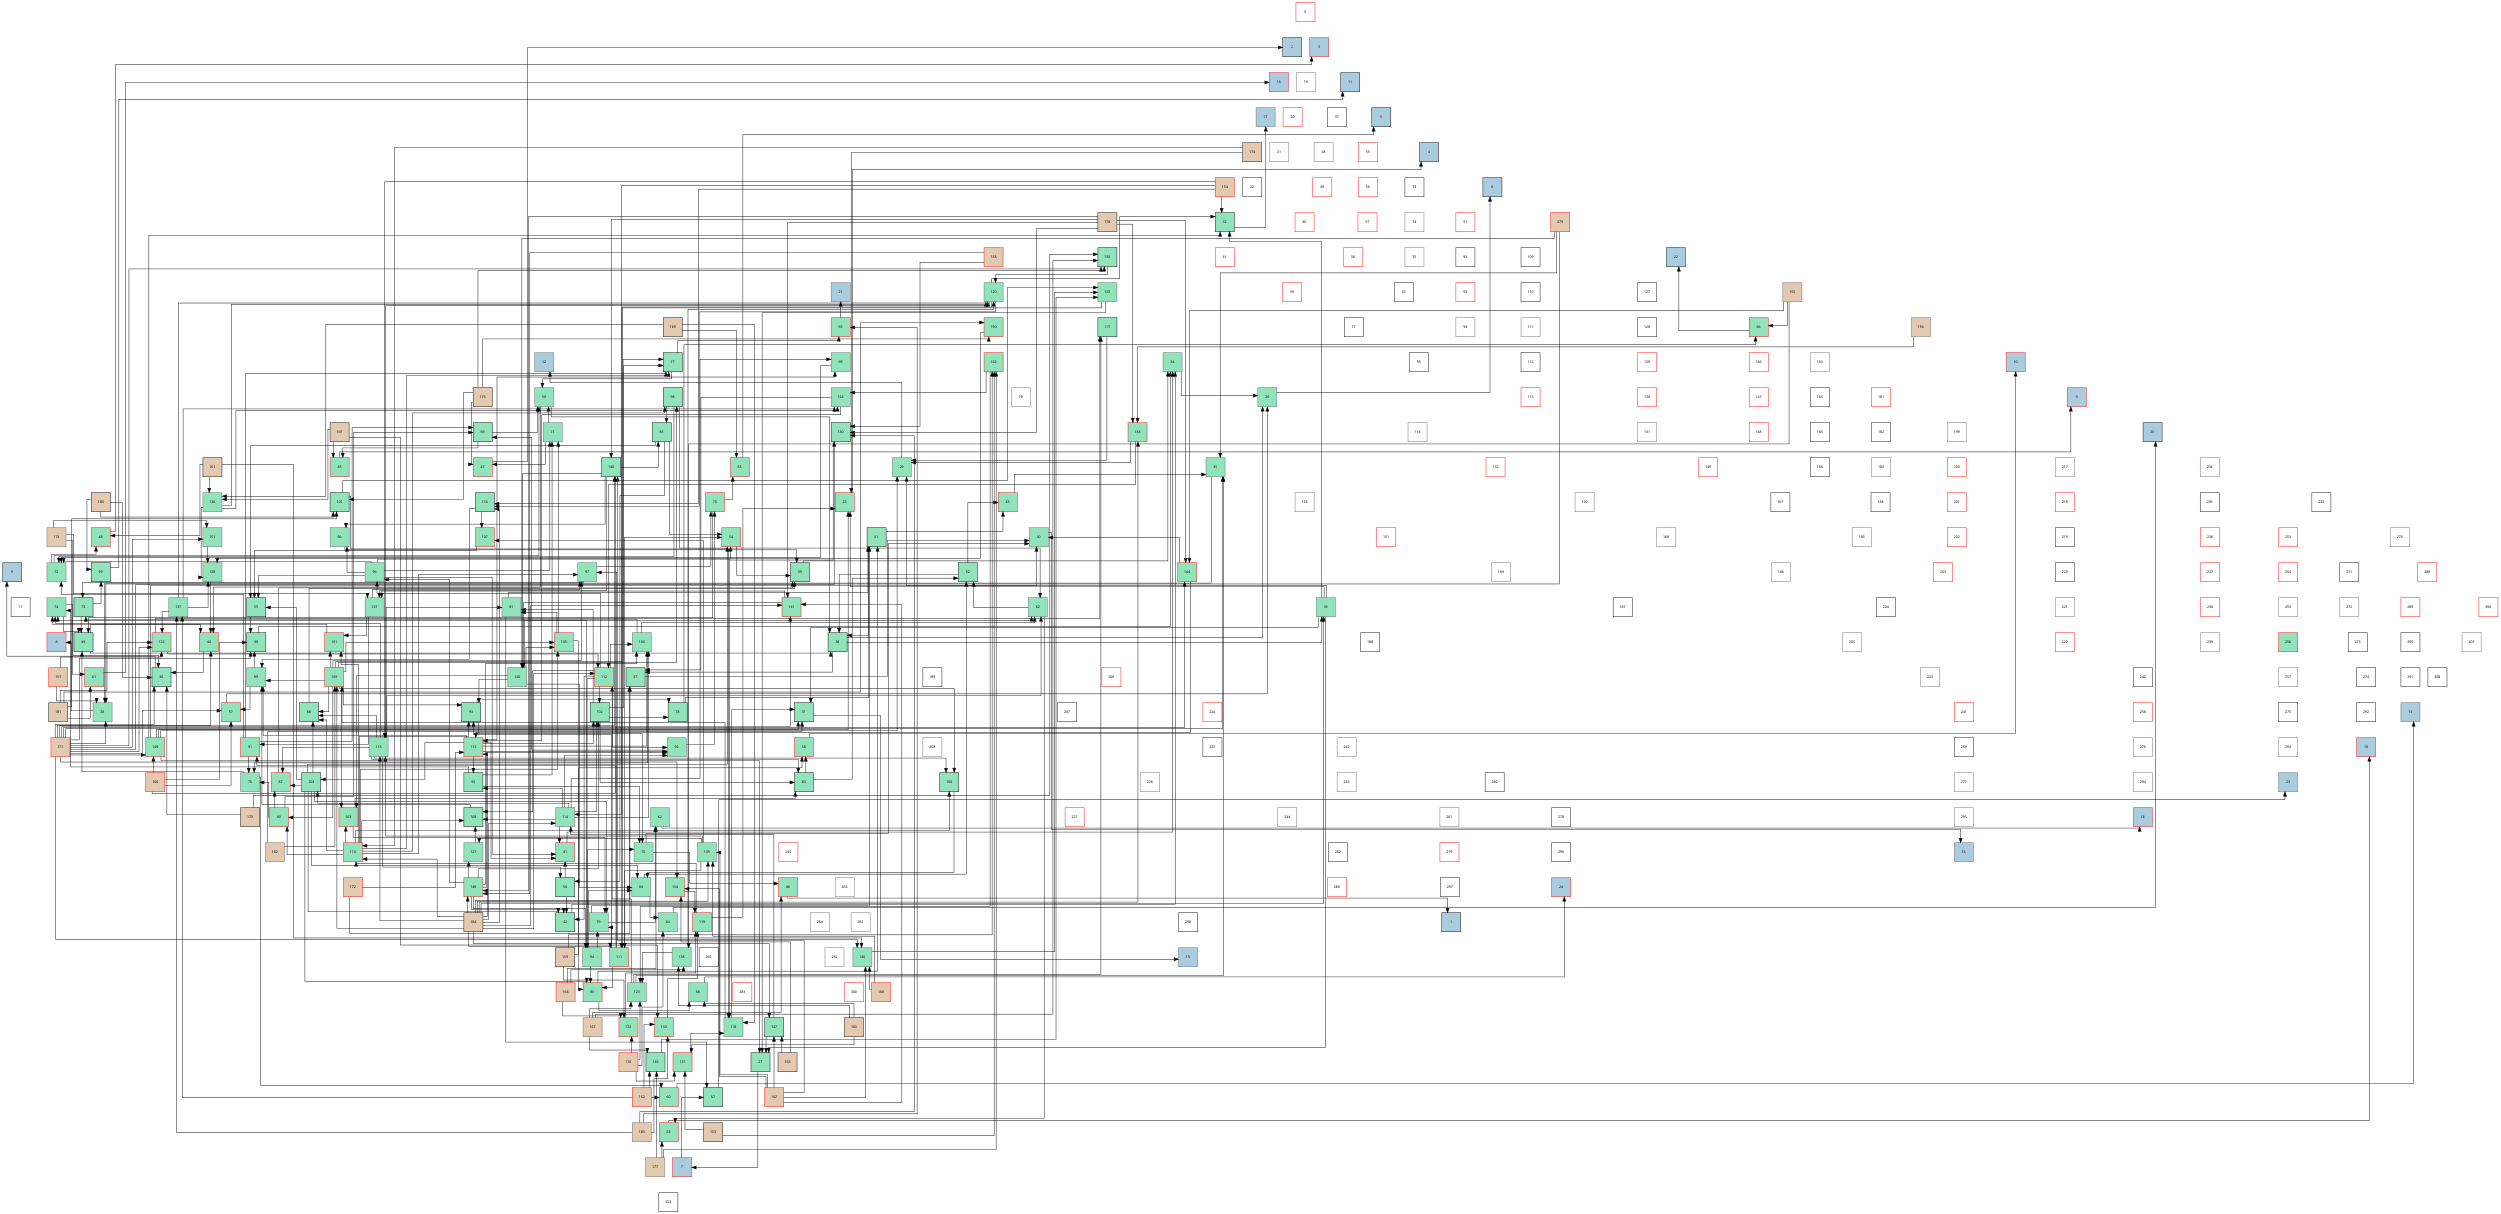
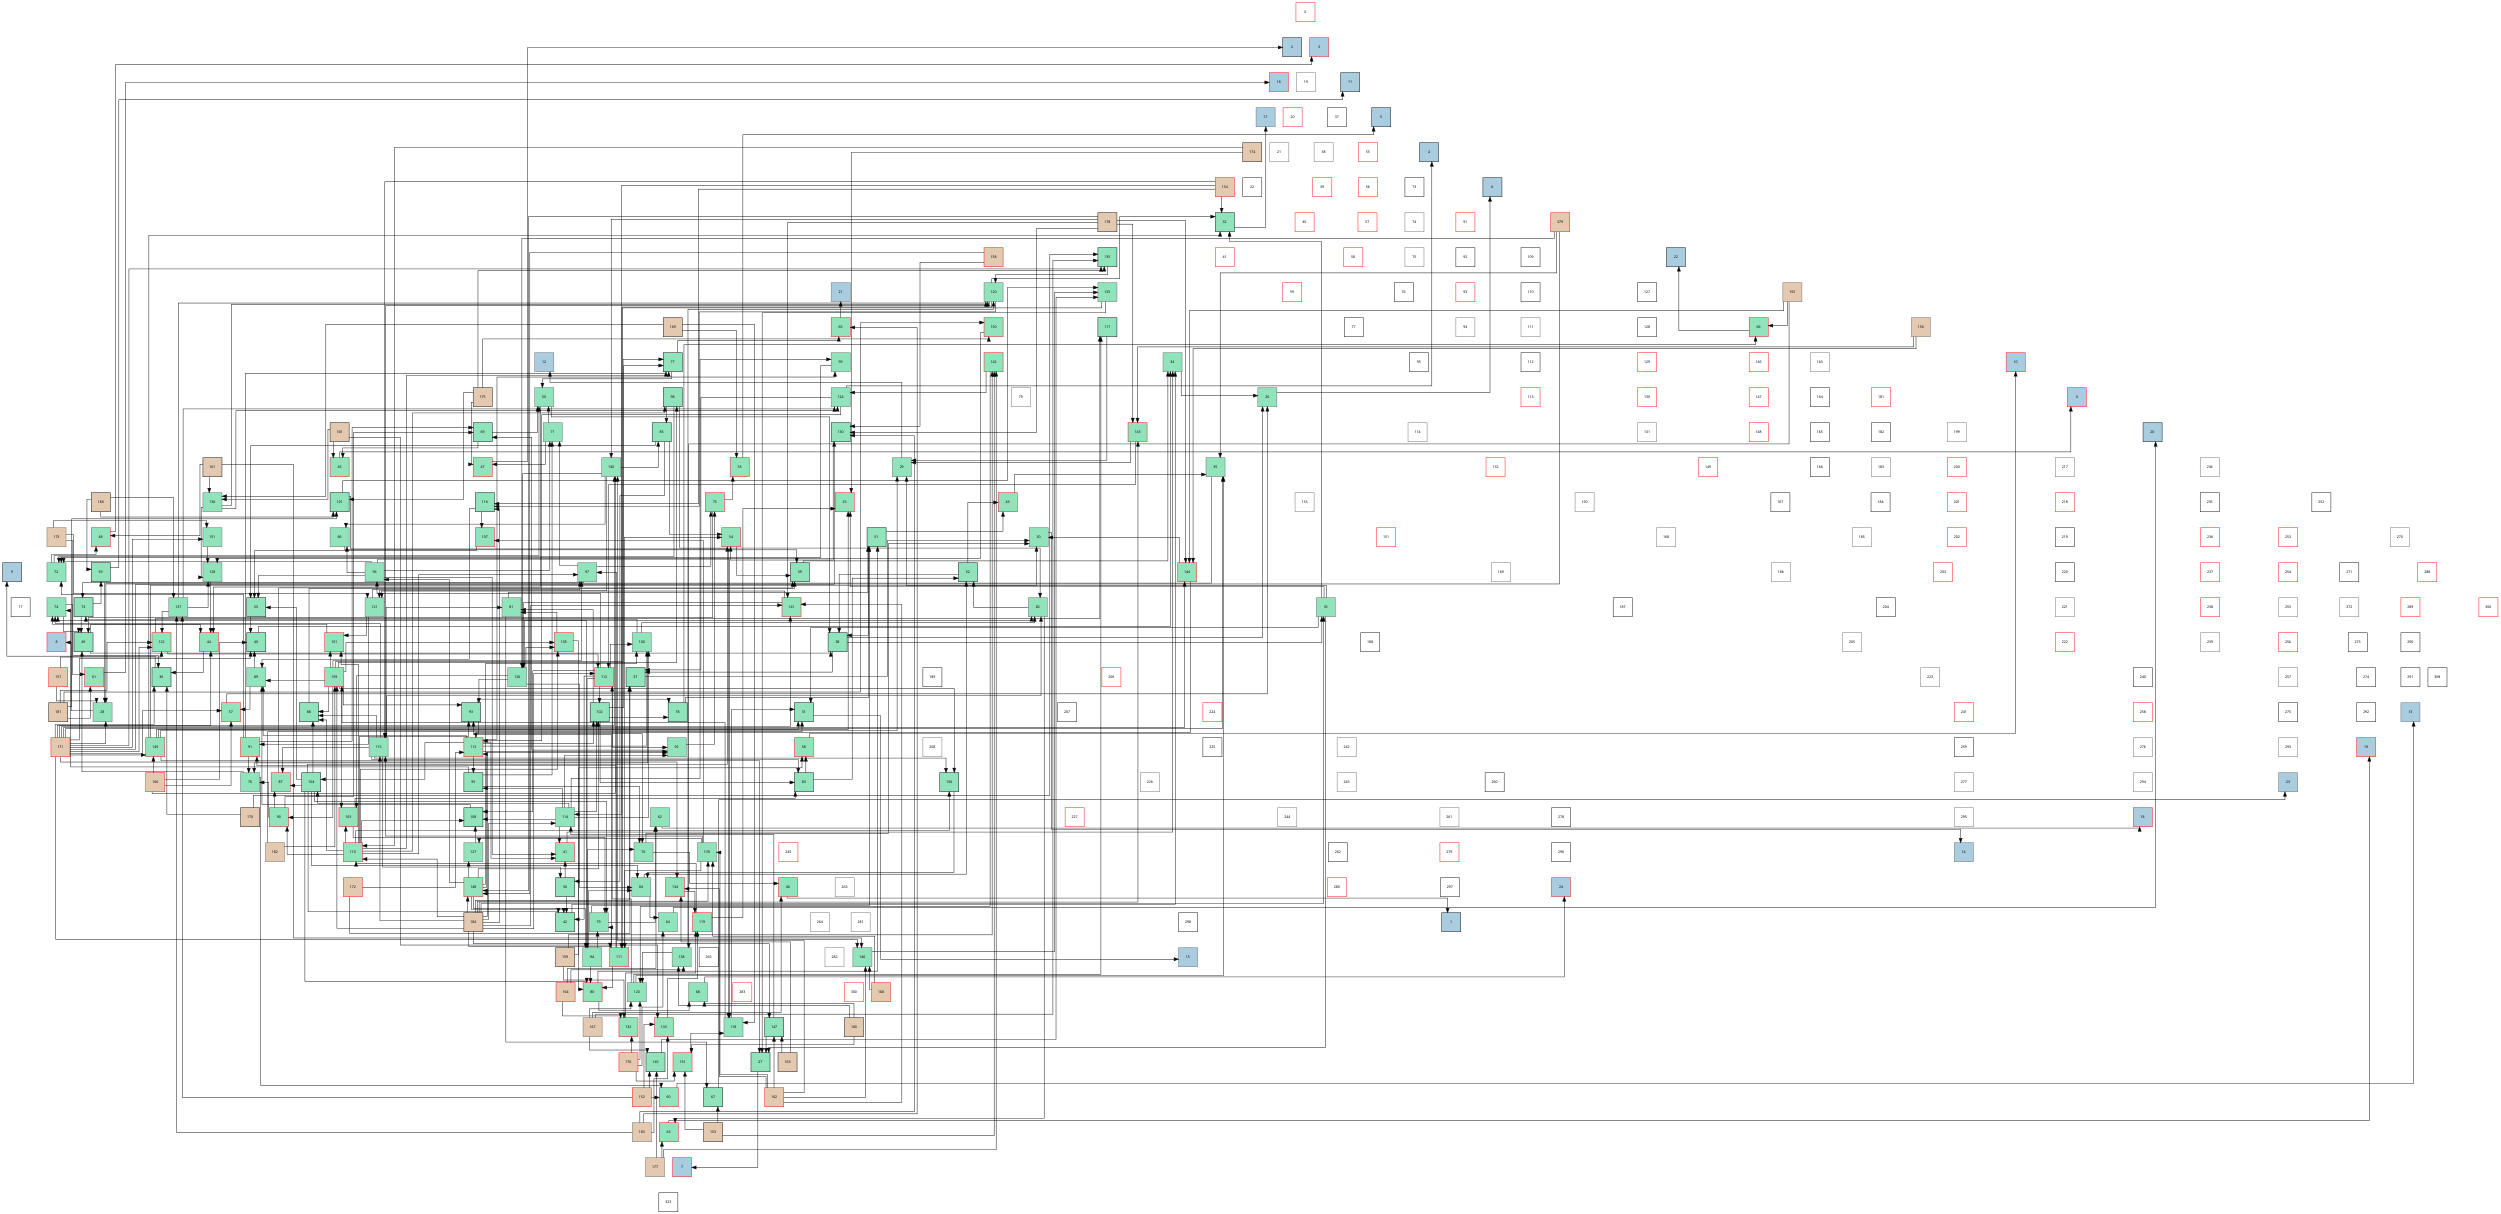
edge "25" -> "4": now "124" -> "4"
edge "156" -> "144": added
node "140": color black -> gray40
edge "105" -> "71": now "97" -> "71"
edge "180" -> "36": now "180" -> "137"
node "256": fillcolor #91e3bb -> #ffffff
node "307": removed
edge "7" -> "67": now "153" -> "67"
